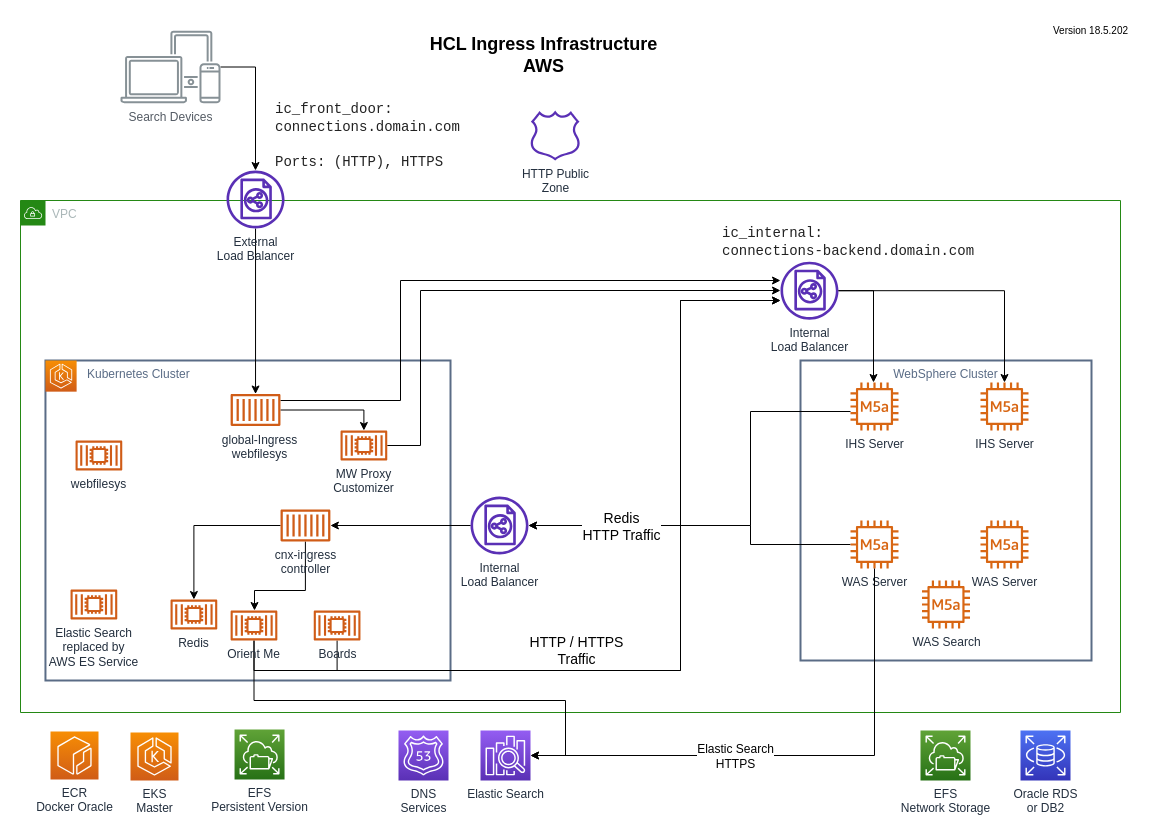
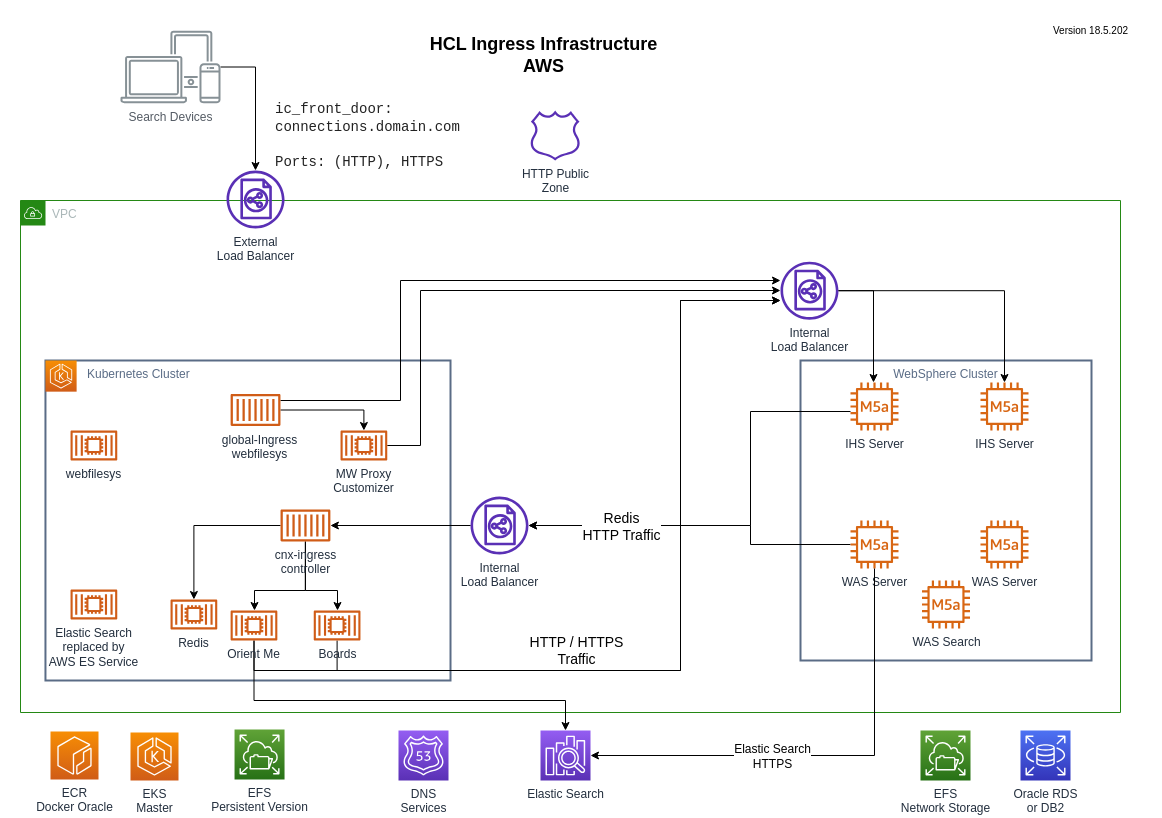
node "ic_internal: connections-backend.domain.com": removed
edge "External Load Balancer" -> "global-Ingress webfilesys": removed
node "webfilesys": moved (99, 456) -> (94, 446)
edge "cnx-ingress controller" -> "Boards": added
node "Elastic Search": moved (506, 756) -> (566, 756)
